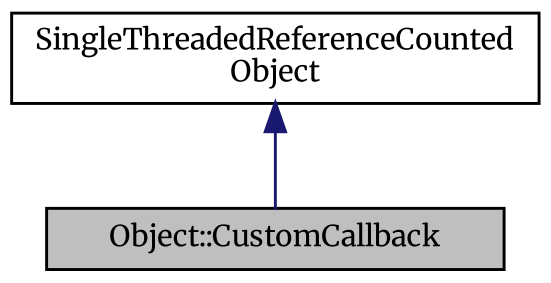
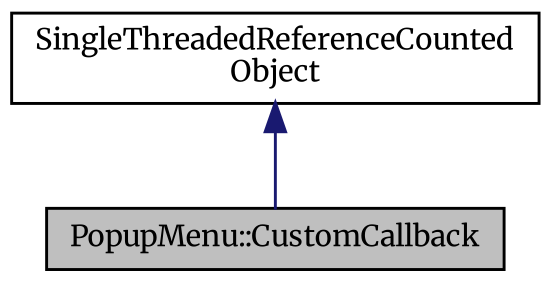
node "Object::CustomCallback": label "Object::CustomCallback" -> "PopupMenu::CustomCallback"
